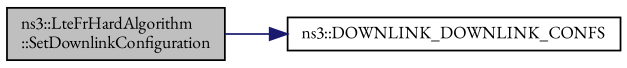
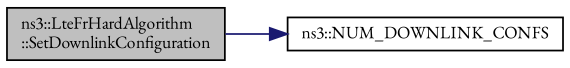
node "ns3::DOWNLINK_DOWNLINK_CONFS": label "ns3::DOWNLINK_DOWNLINK_CONFS" -> "ns3::NUM_DOWNLINK_CONFS"
